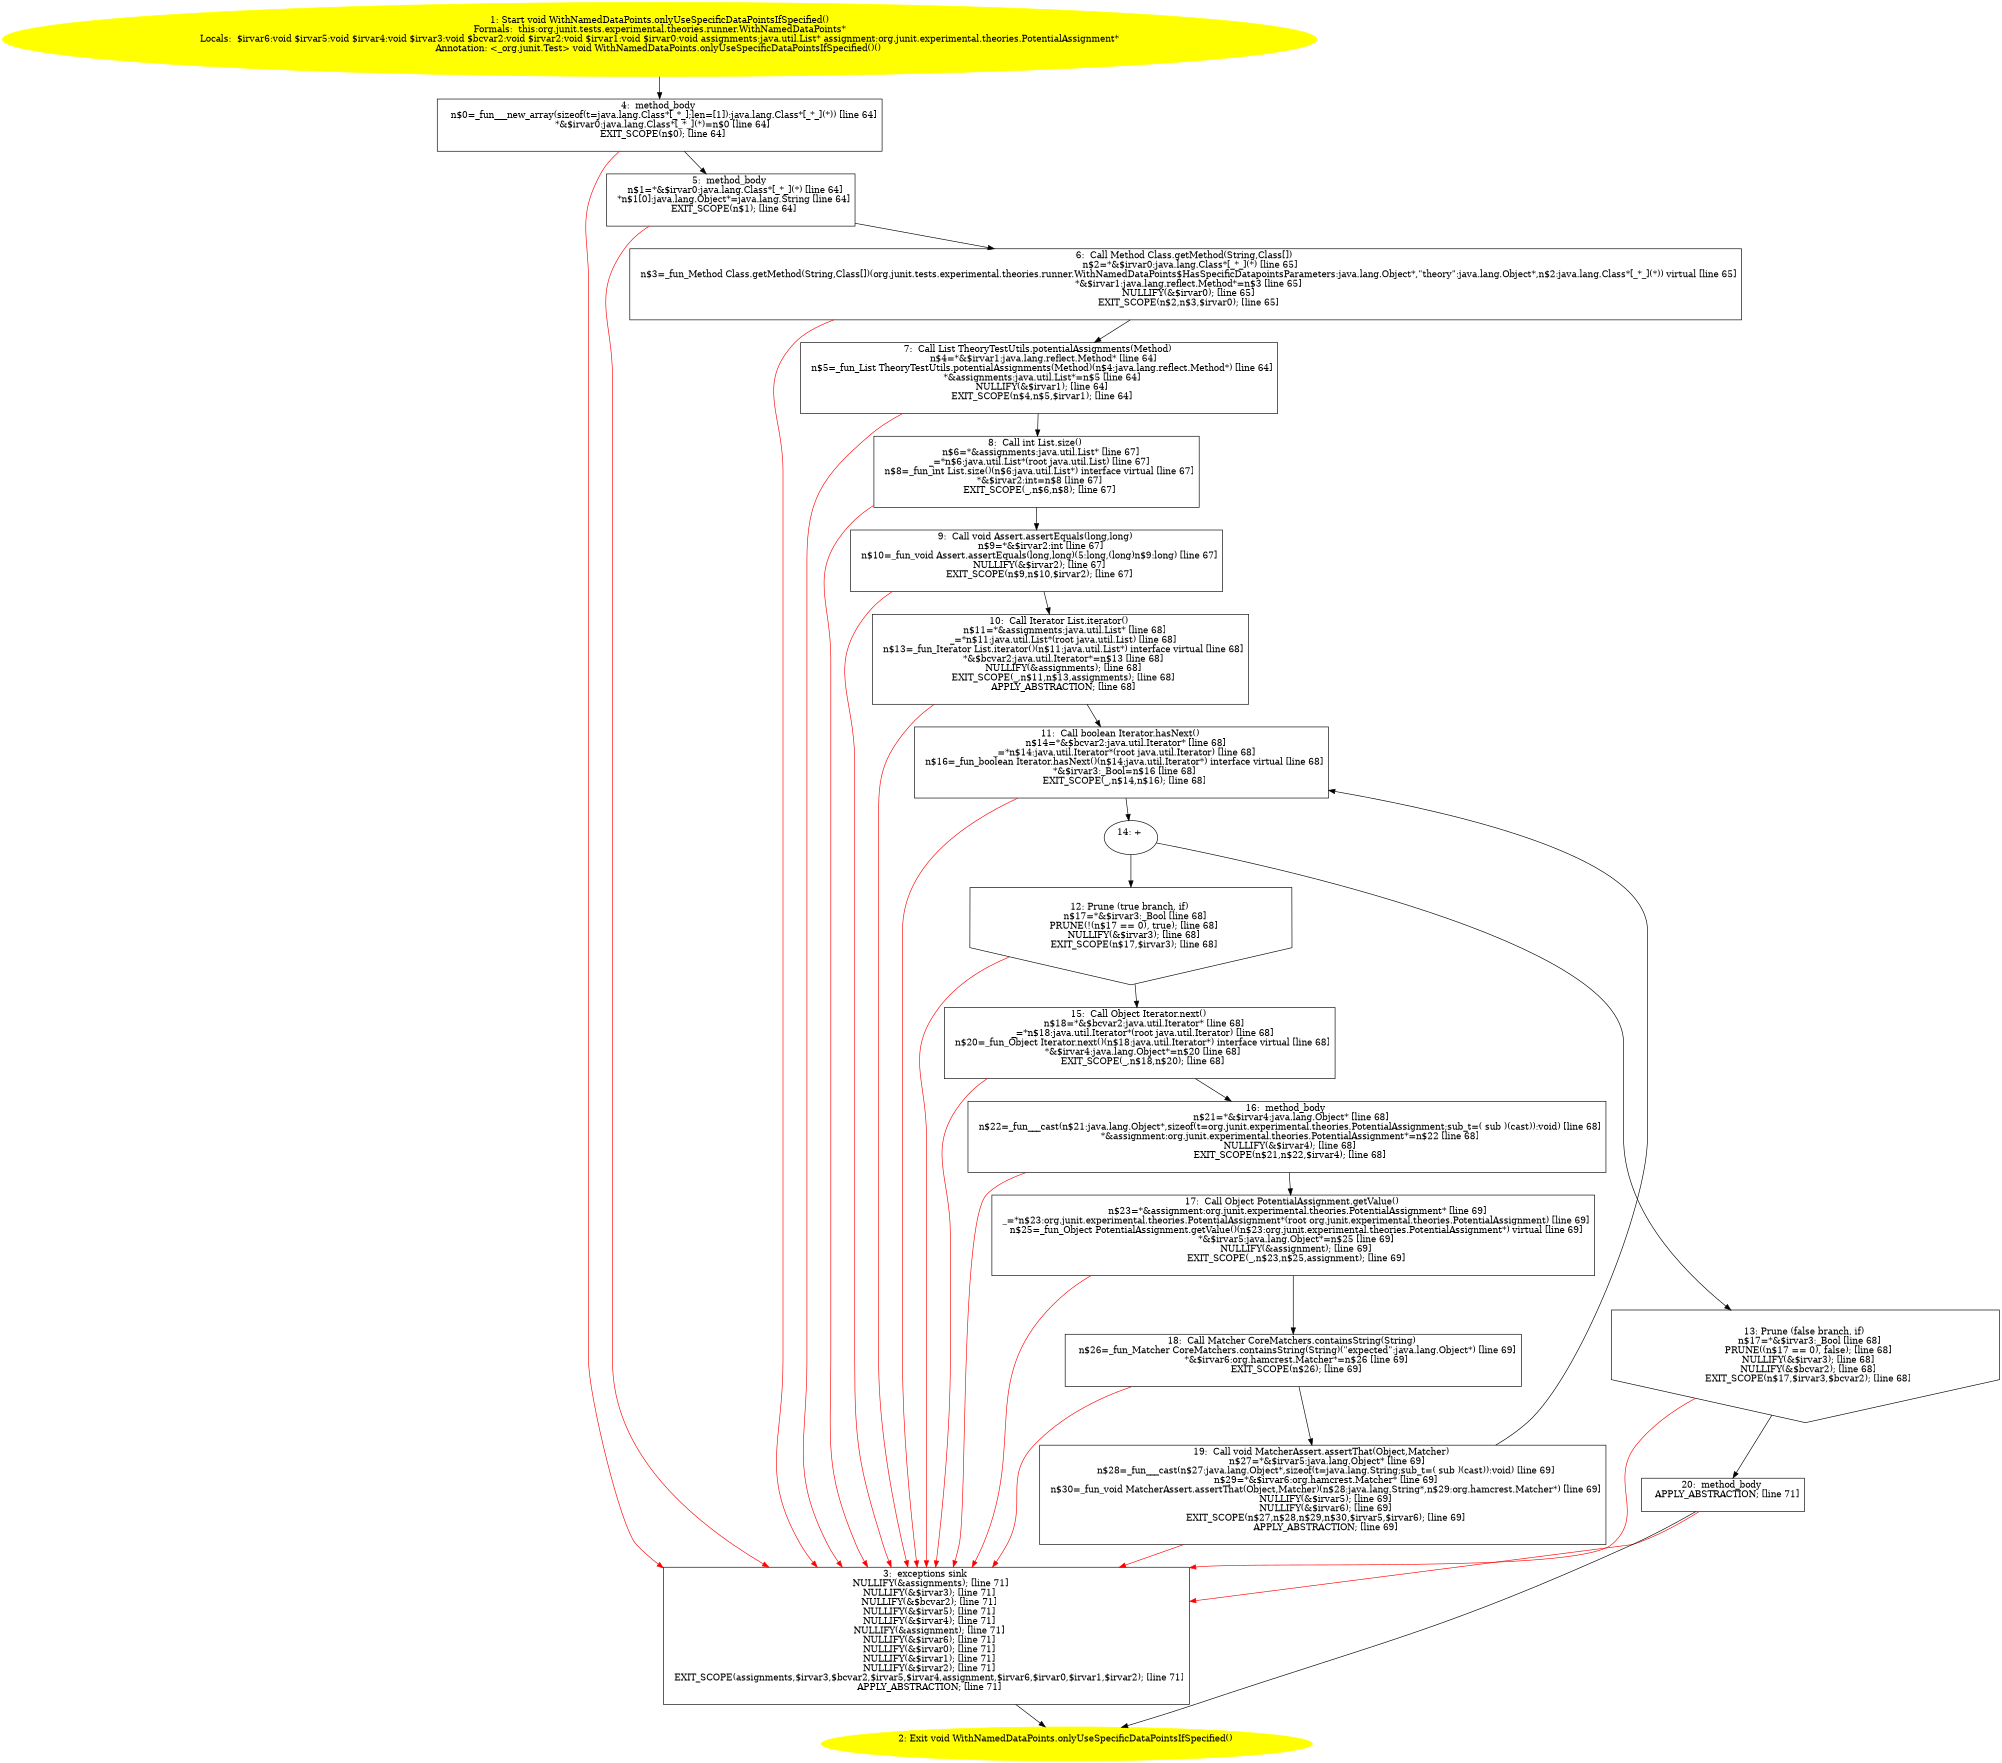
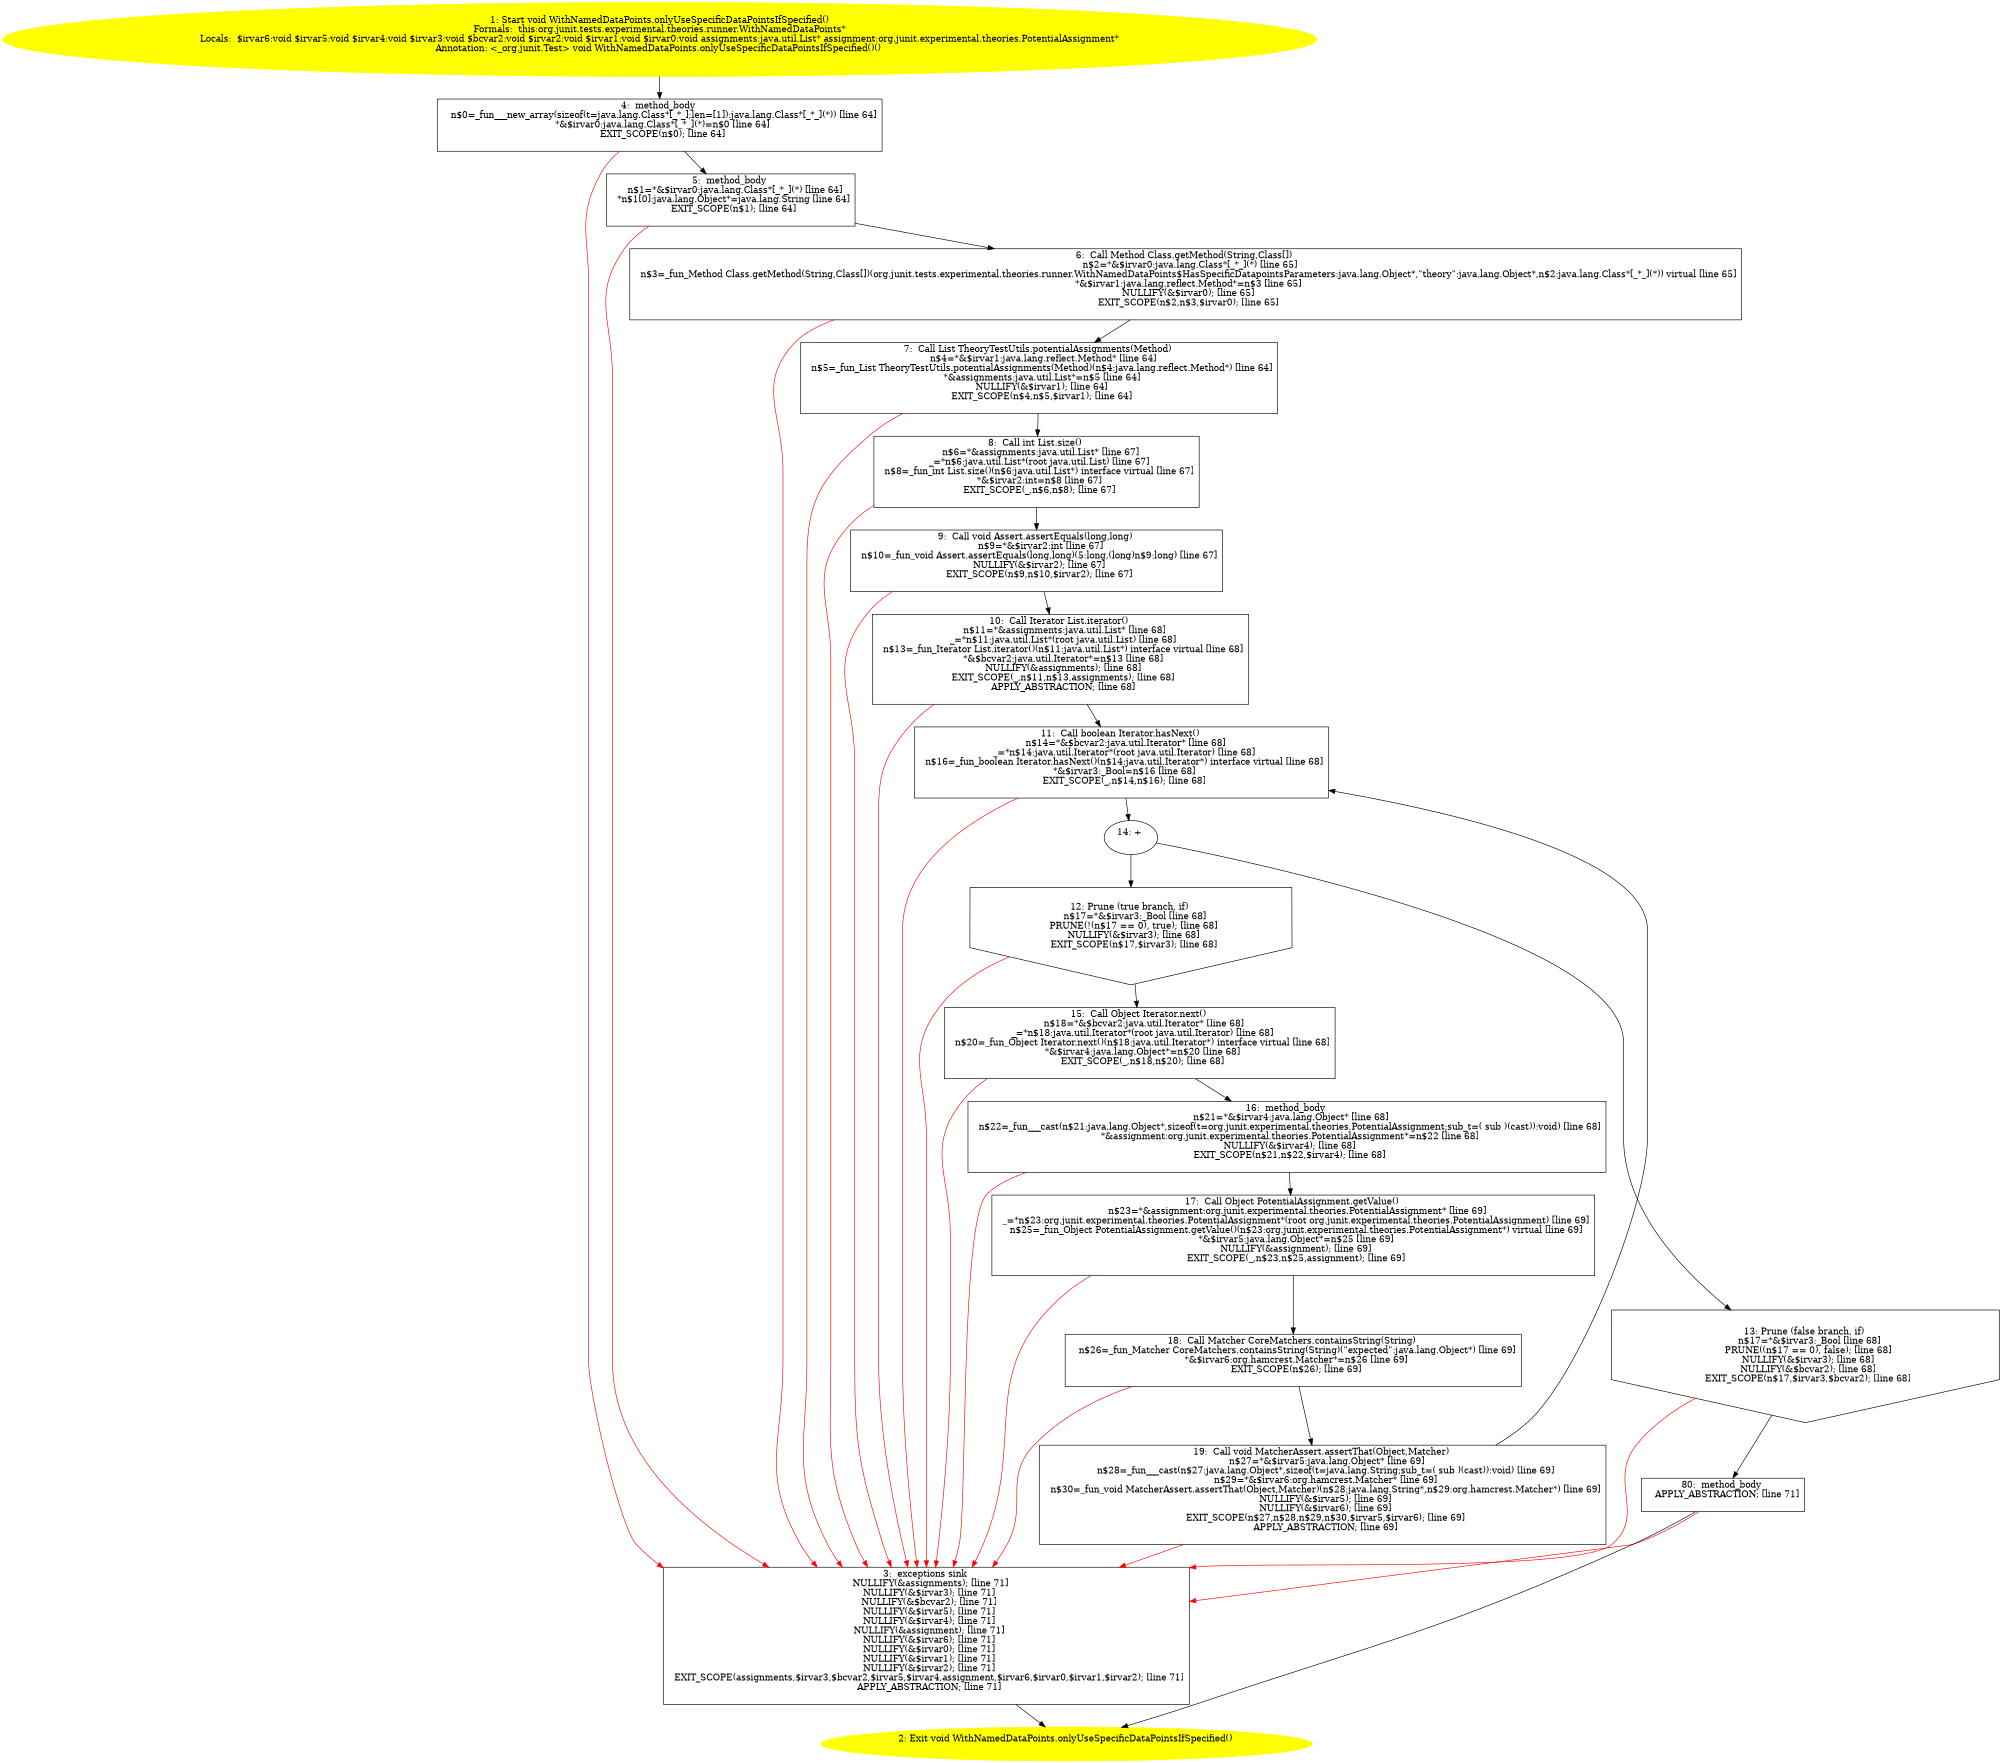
node "20:  method_body APPLY_ABSTRACTION; [line 71]": label "20:  method_body APPLY_ABSTRACTION; [line 71]" -> "80:  method_body APPLY_ABSTRACTION; [line 71]"
